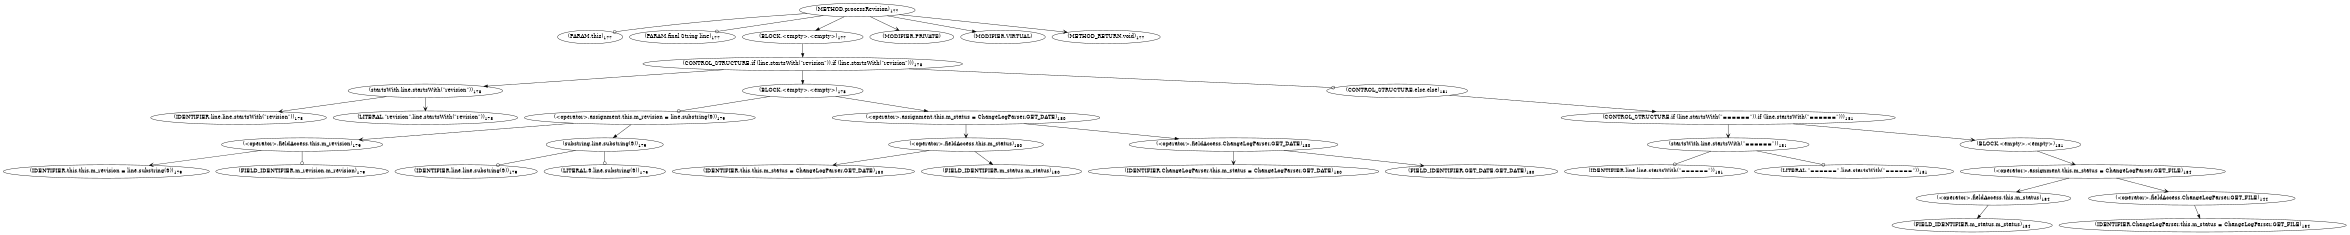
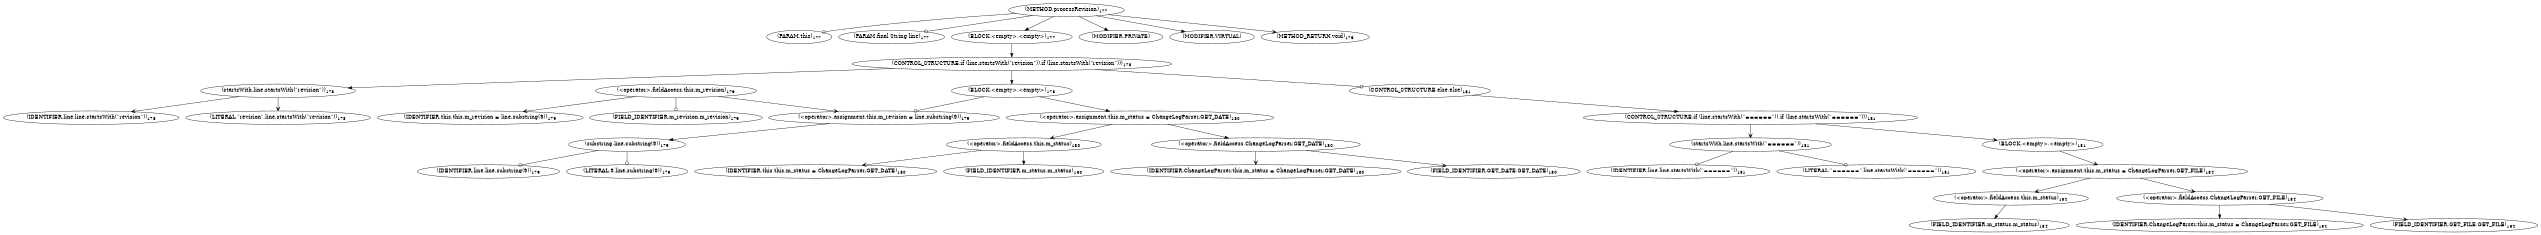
edge "(METHOD,processRevision)" -> "(MODIFIER,PRIVATE)": arrowhead vee -> normal
node "(METHOD_RETURN,void)": text "177" -> "179"
edge "(<operator>.assignment,this.m_revision = line.substring(9))" -> "(<operator>.fieldAccess,this.m_revision)": reversed
node "(<operator>.fieldAccess,ChangeLogParser.GET_FILE)": text "144" -> "184"
node "(FIELD_IDENTIFIER,GET_FILE,GET_FILE)": added
